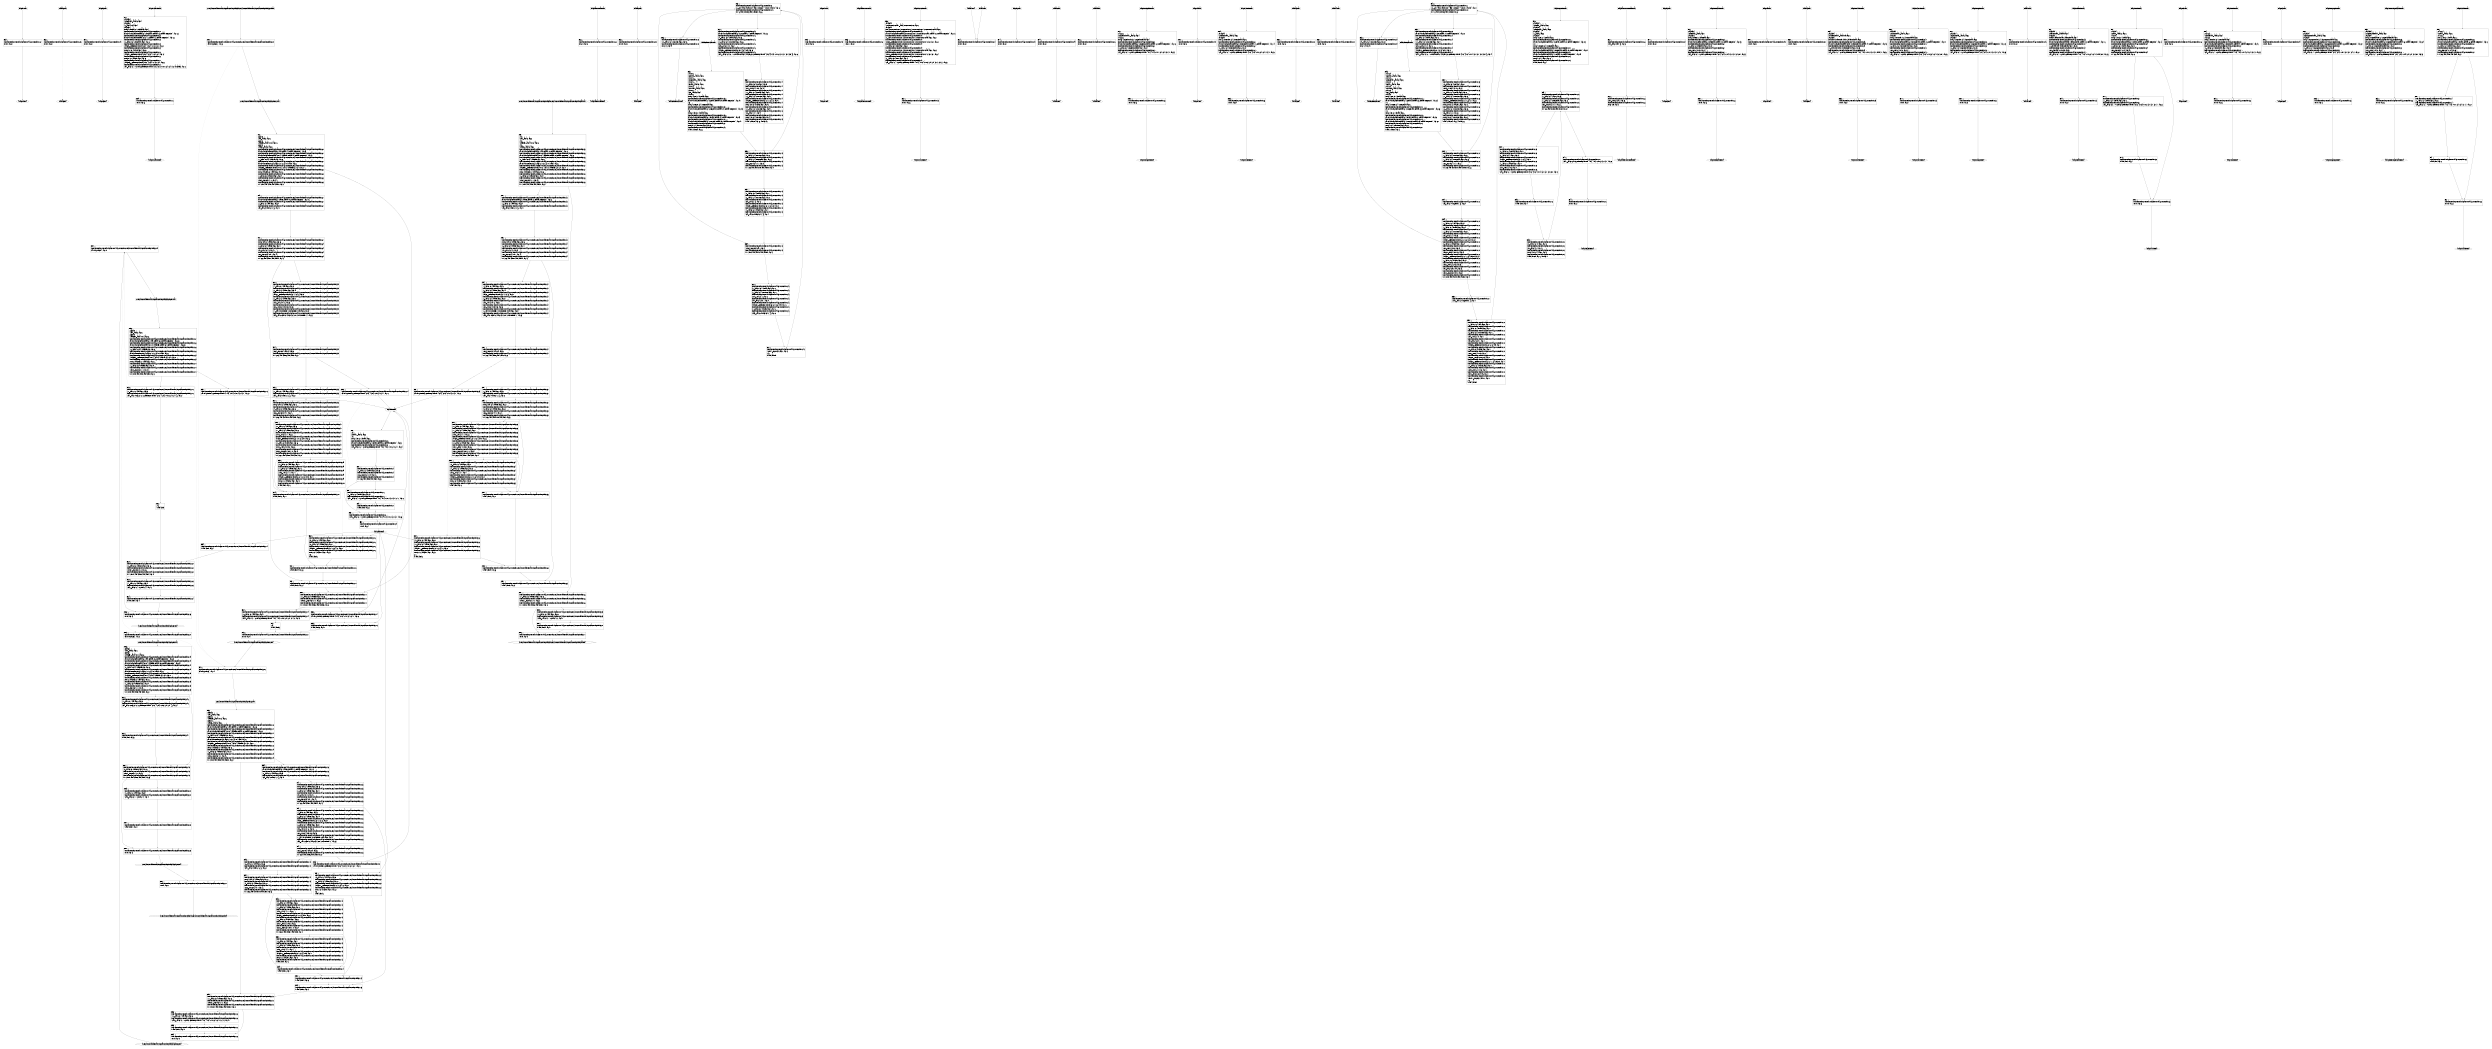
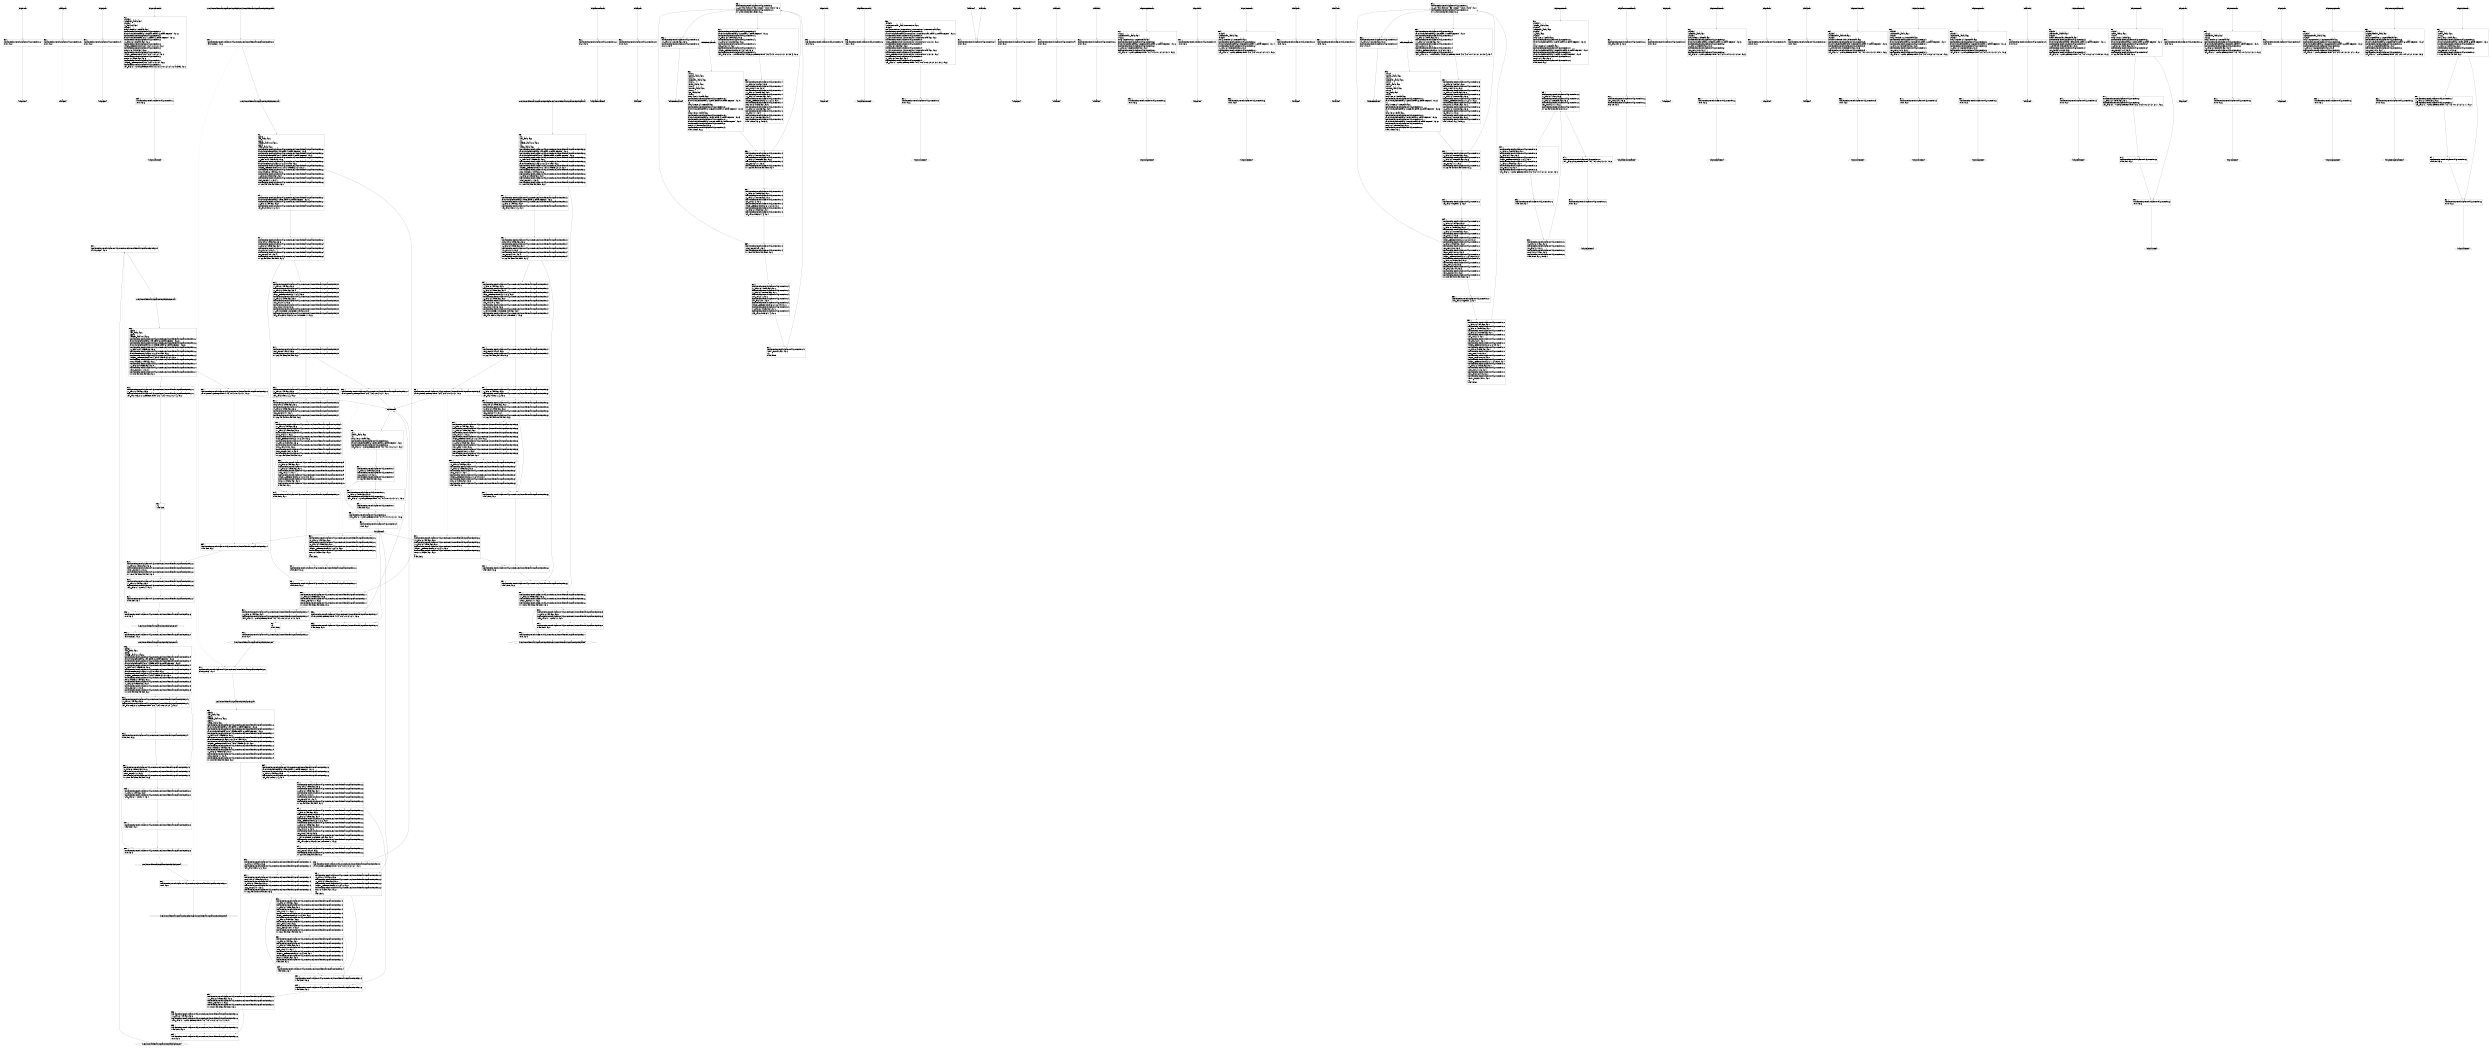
node "io_ll_printStructLine_start": removed
node "BB77:": text "ret void, !dbg !52" -> "code void, !dbg !52"
node "{io_ll_good6_end}": added
